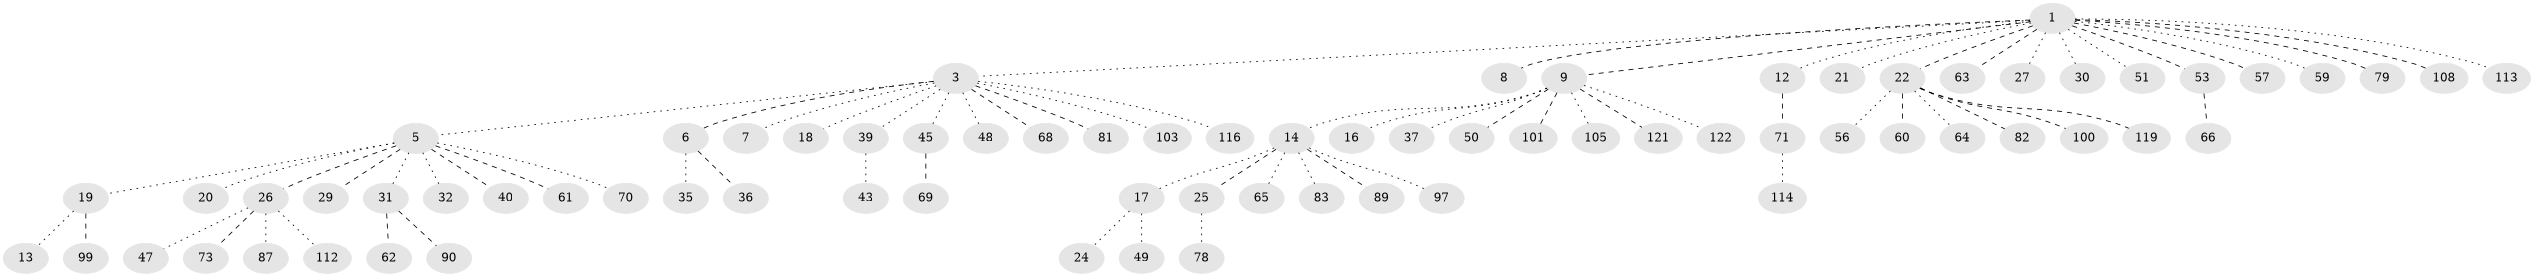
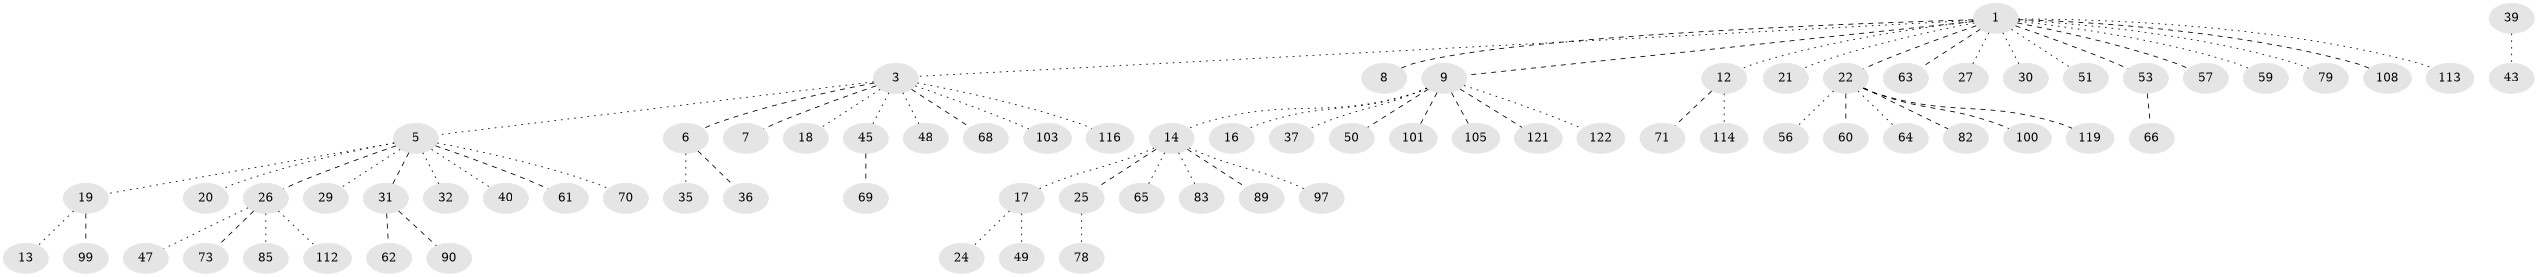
edge "1" -- "79": style dashed -> dotted
edge "3" -- "7": style dotted -> dashed
edge "3" -- "39": removed
edge "9" -- "105": style dotted -> dashed
node "81": removed
edge "5" -- "29": style dashed -> dotted
edge "5" -- "31": style dotted -> dashed
edge "5" -- "40": style dashed -> dotted
edge "71" -- "114": now "12" -- "114"
node "87": label "87" -> "85"
